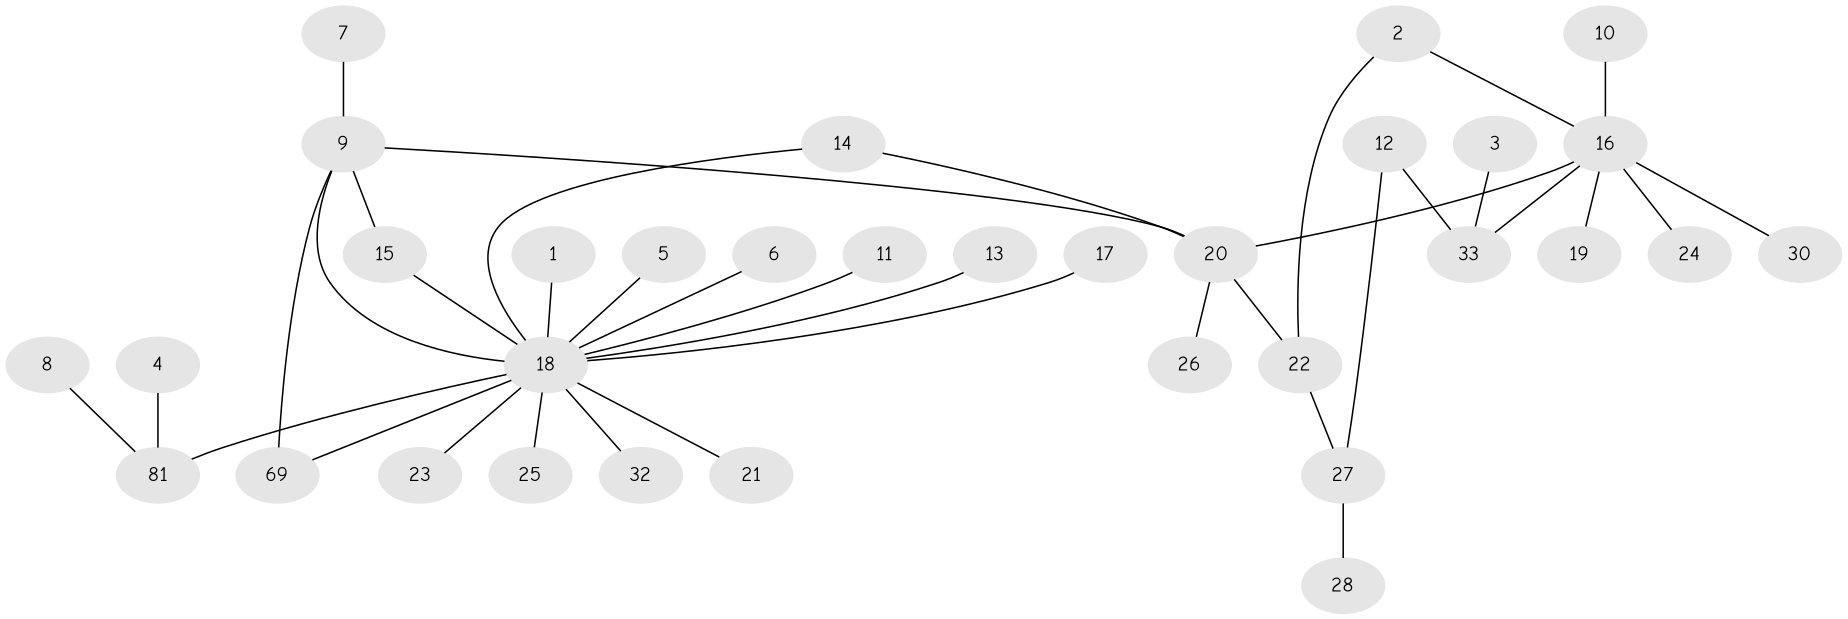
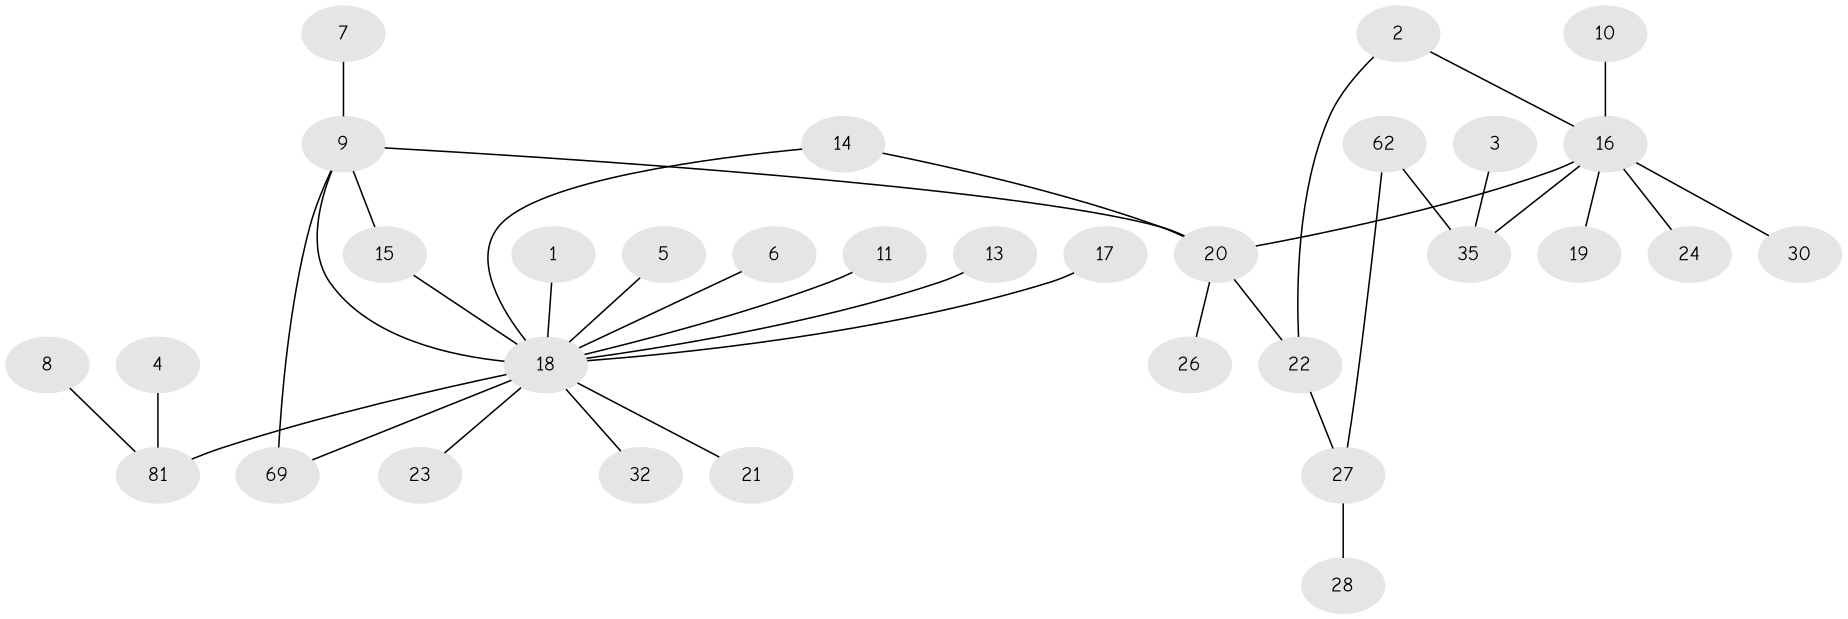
node "12": label "12" -> "62"
node "33": label "33" -> "35"
node "25": removed
